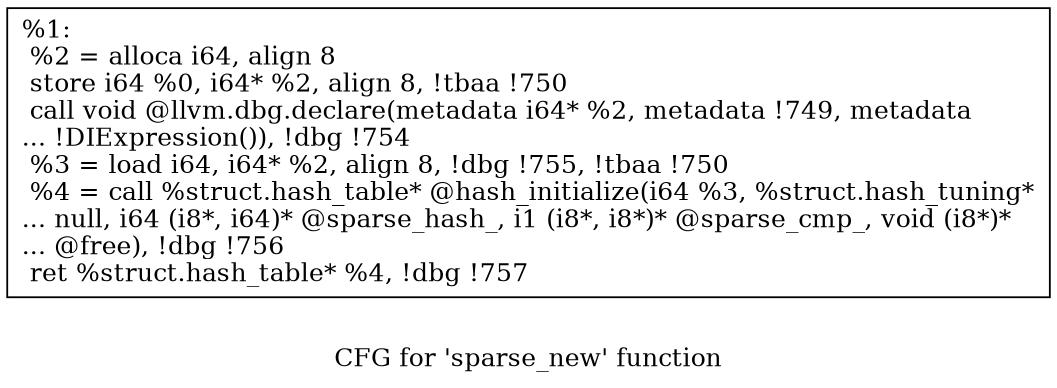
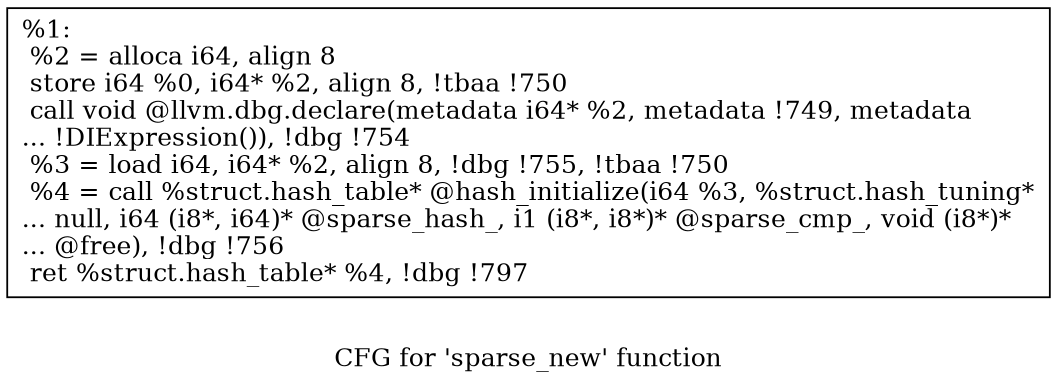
node "%1:": text "ret %struct.hash_table* %4, !dbg !757" -> "ret %struct.hash_table* %4, !dbg !797"
